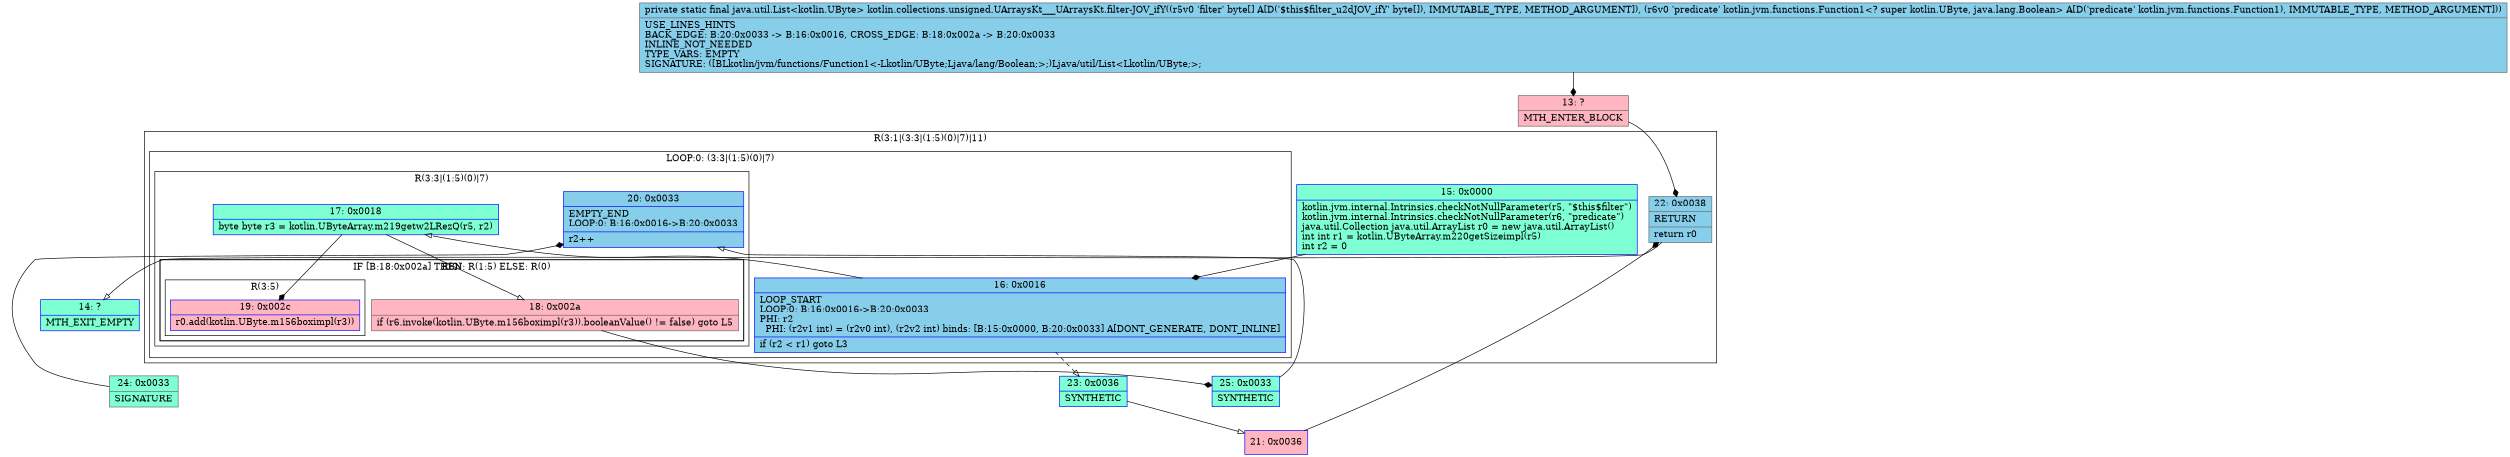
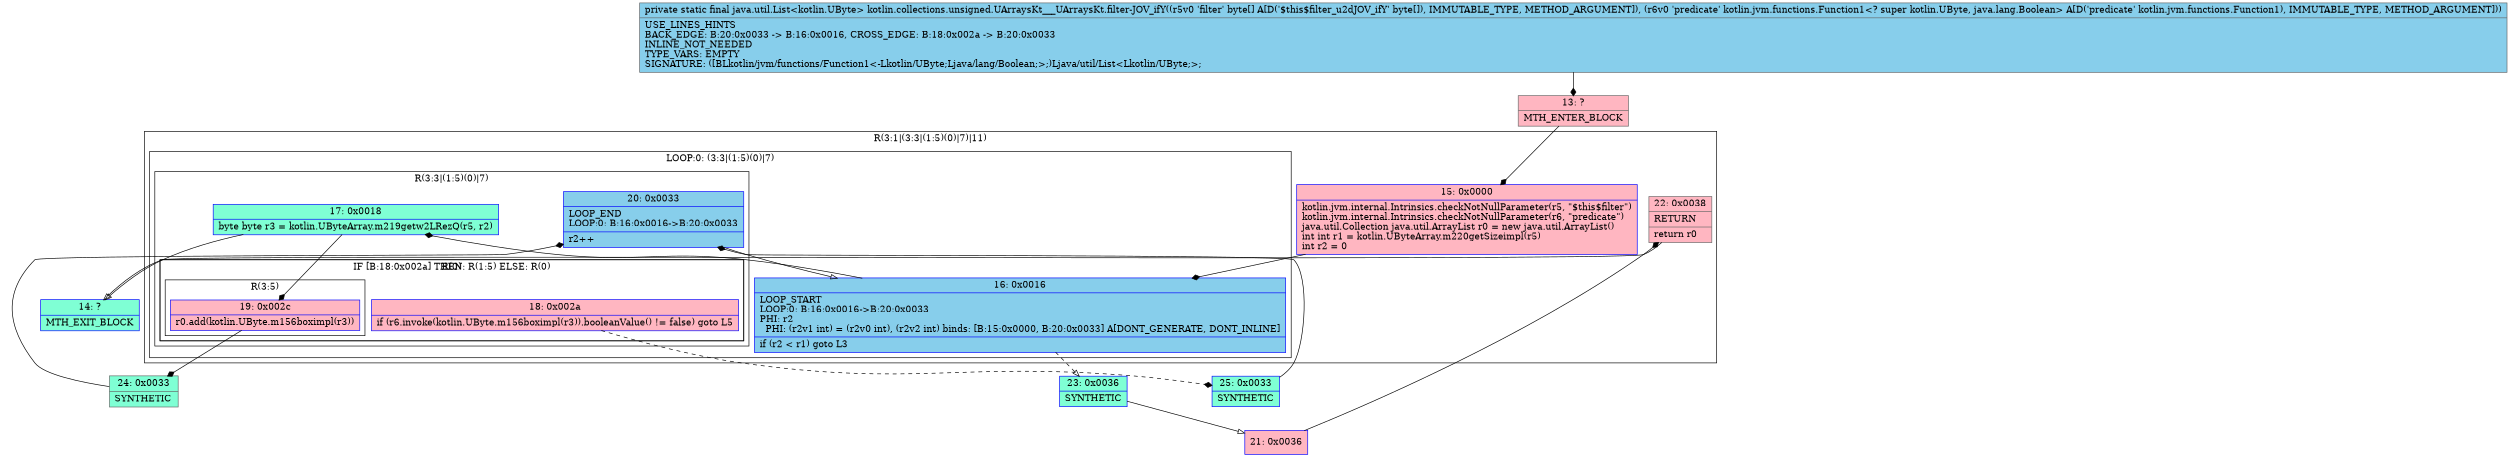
edge "13: ?" -> "22: 0x0038": now "13: ?" -> "15: 0x0000"
node "20: 0x0033": text "EMPTY_END" -> "LOOP_END"
node "15: 0x0000": fillcolor aquamarine -> lightpink
node "22: 0x0038": fillcolor skyblue -> lightpink
edge "25: 0x0033" -> "20: 0x0033": arrowhead onormal -> diamond
edge "16: 0x0016" -> "17: 0x0018": arrowhead onormal -> diamond
edge "20: 0x0033" -> "16: 0x0016": added
edge "17: 0x0018" -> "18: 0x002a": now "17: 0x0018" -> "14: ?"
node "18: 0x002a": color gray40 -> blue
node "14: ?": text "MTH_EXIT_EMPTY" -> "MTH_EXIT_BLOCK"
edge "19: 0x002c" -> "24: 0x0033": added
edge "18: 0x002a" -> "25: 0x0033": style solid -> dashed
node "24: 0x0033": text "SIGNATURE" -> "SYNTHETIC"
